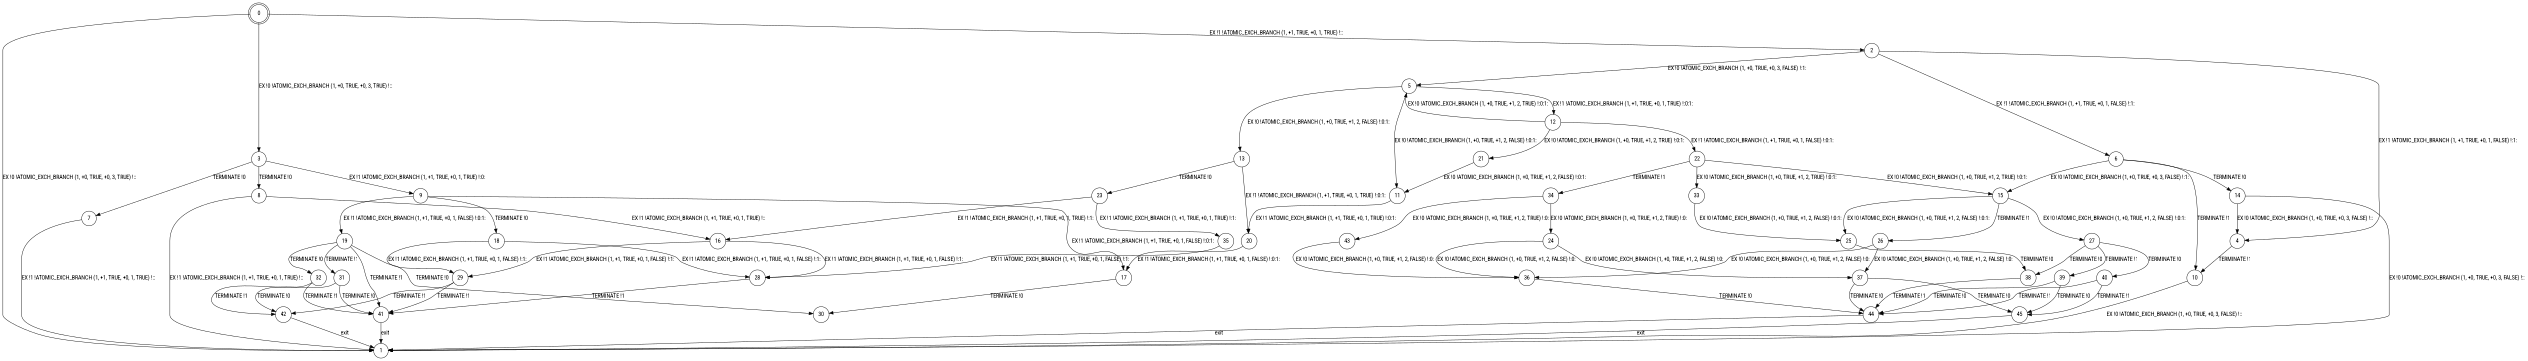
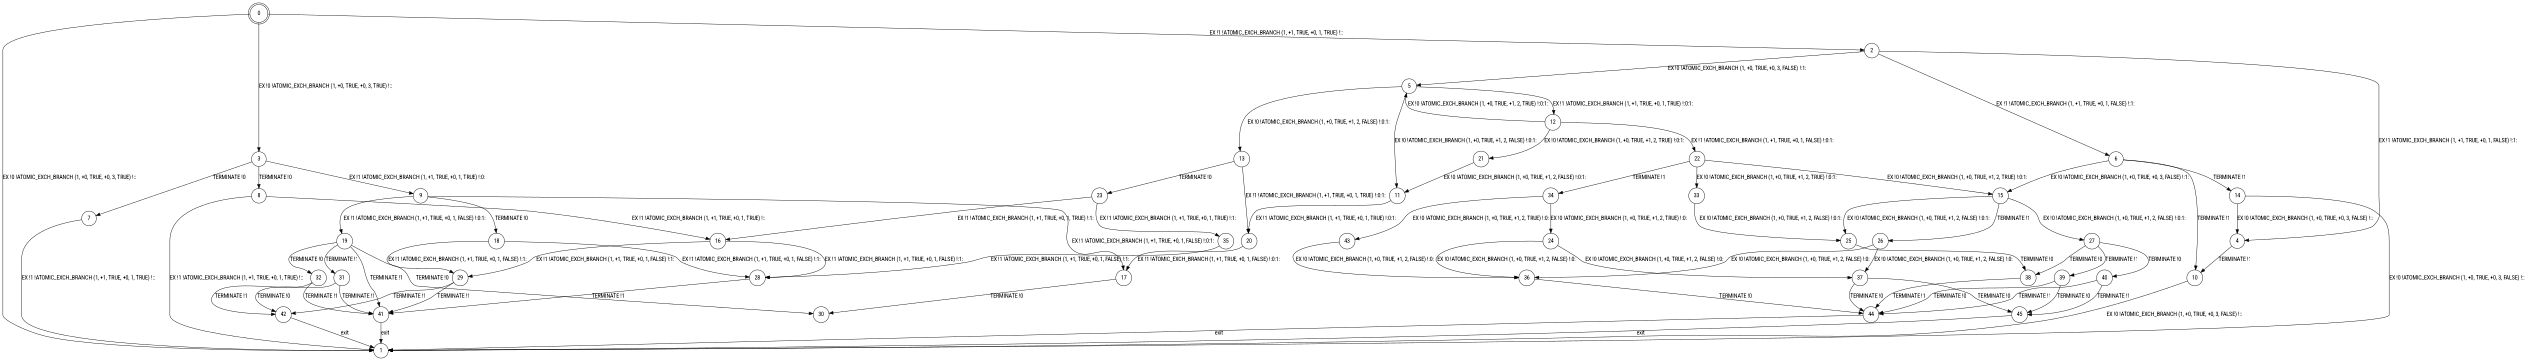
edge "6" -> "14": label "TERMINATE !0" -> "TERMINATE !1"
edge "31" -> "41": label "TERMINATE !0" -> "TERMINATE !1"
